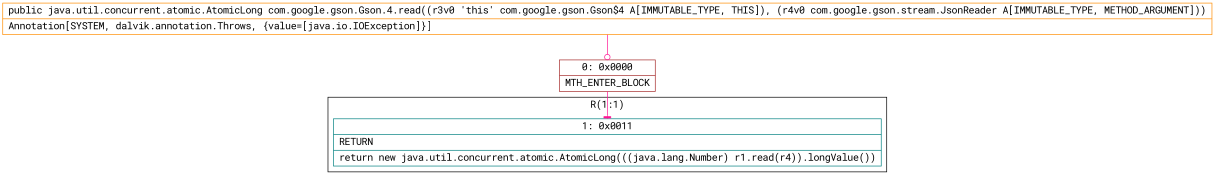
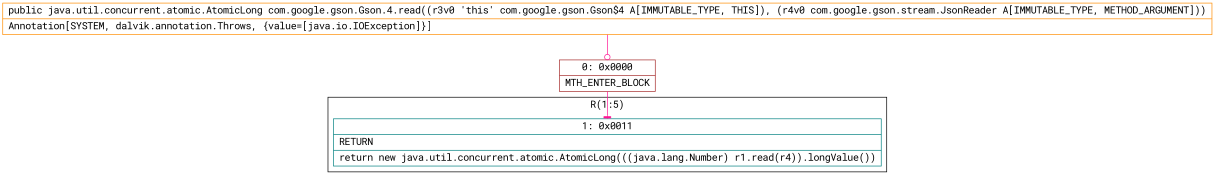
cluster "R(1:1)": label "R(1:1)" -> "R(1:5)"
